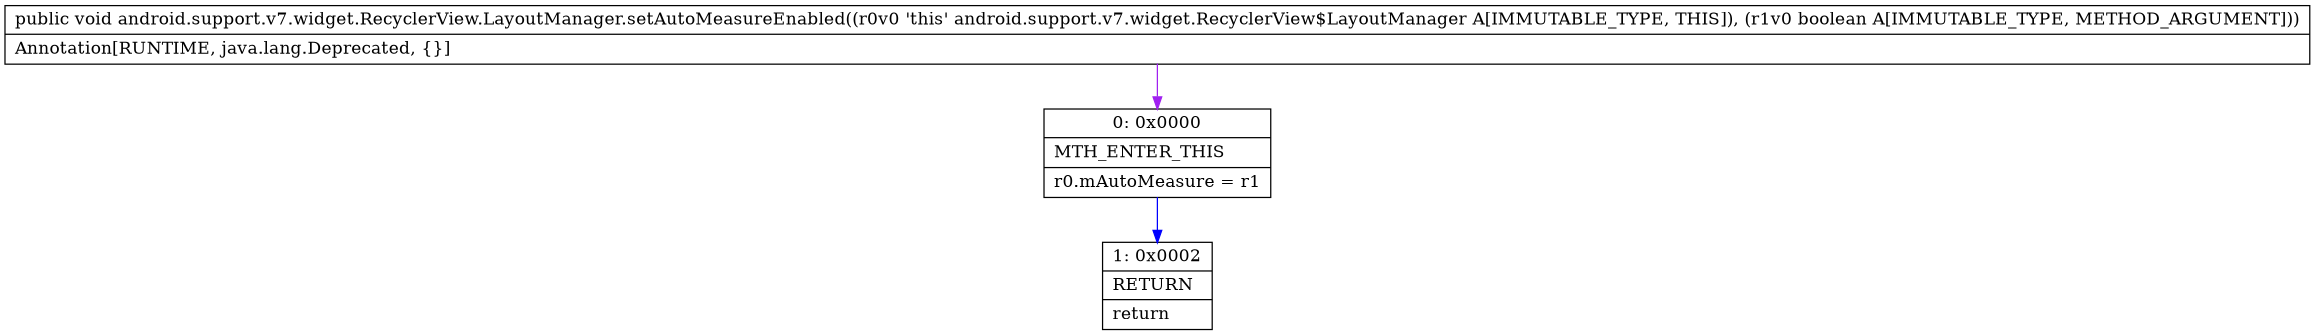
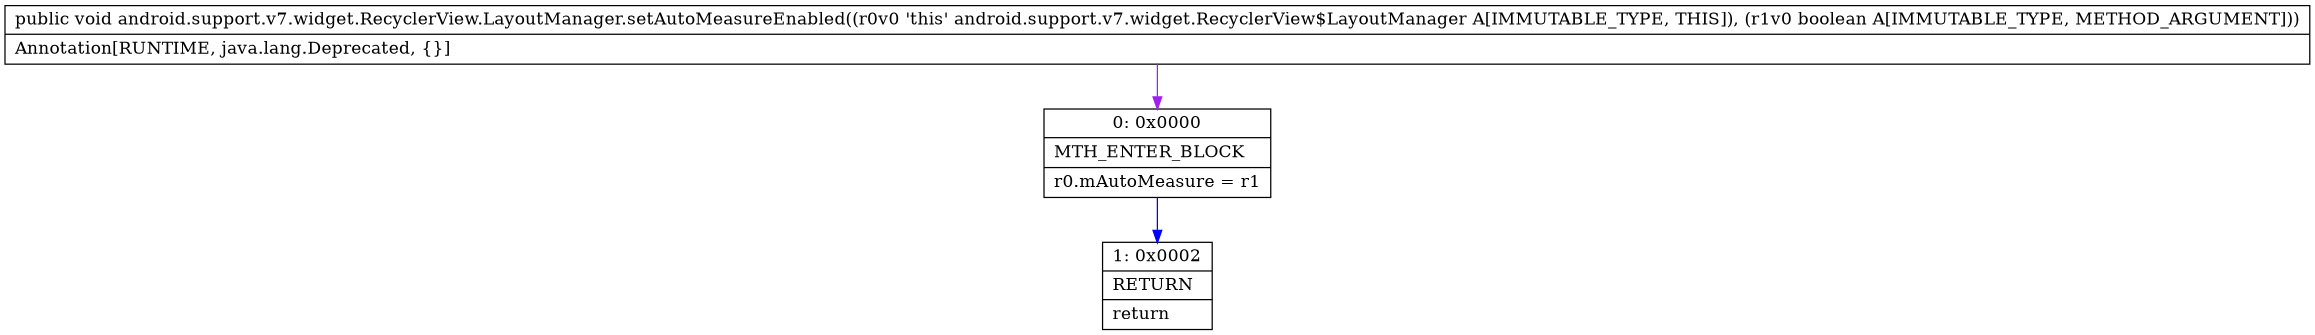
node "0: 0x0000": text "MTH_ENTER_THIS" -> "MTH_ENTER_BLOCK"
